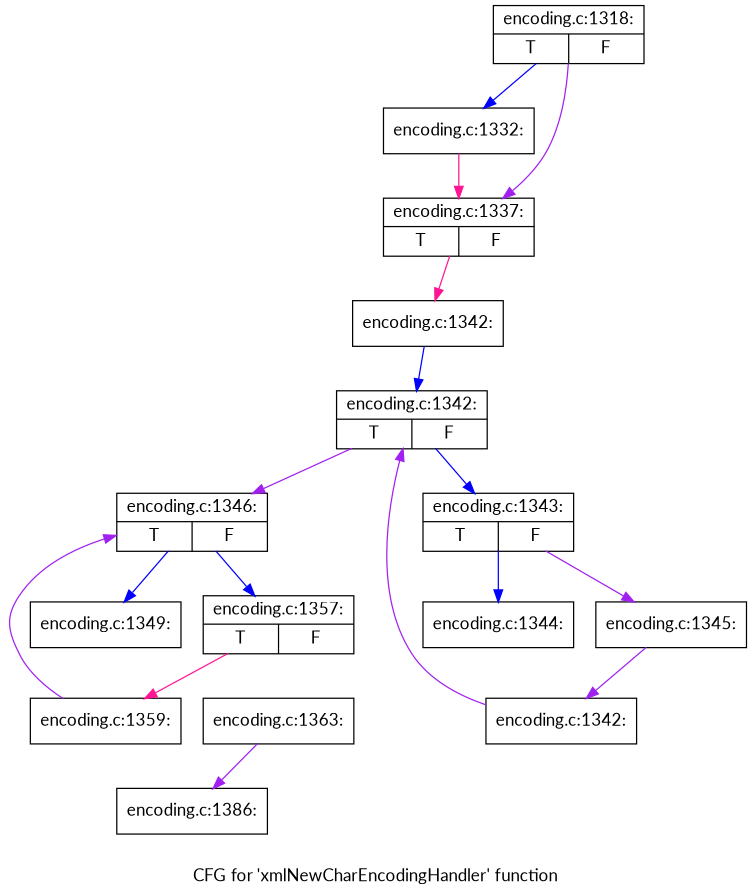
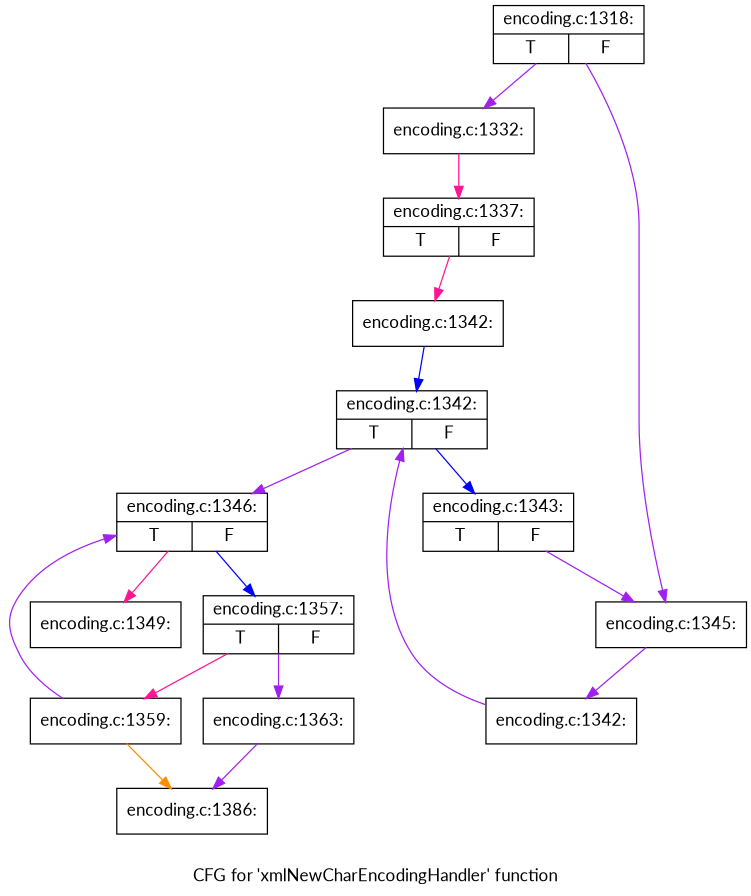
edge "encoding.c:1318:" -> "encoding.c:1332:": color blue -> purple
edge "encoding.c:1318:" -> "encoding.c:1337:": now "encoding.c:1318:" -> "encoding.c:1345:"
edge "encoding.c:1346:" -> "encoding.c:1349:": color blue -> deeppink
node "encoding.c:1344:": removed
edge "encoding.c:1357:" -> "encoding.c:1363:": added
edge "encoding.c:1359:" -> "encoding.c:1386:": added
